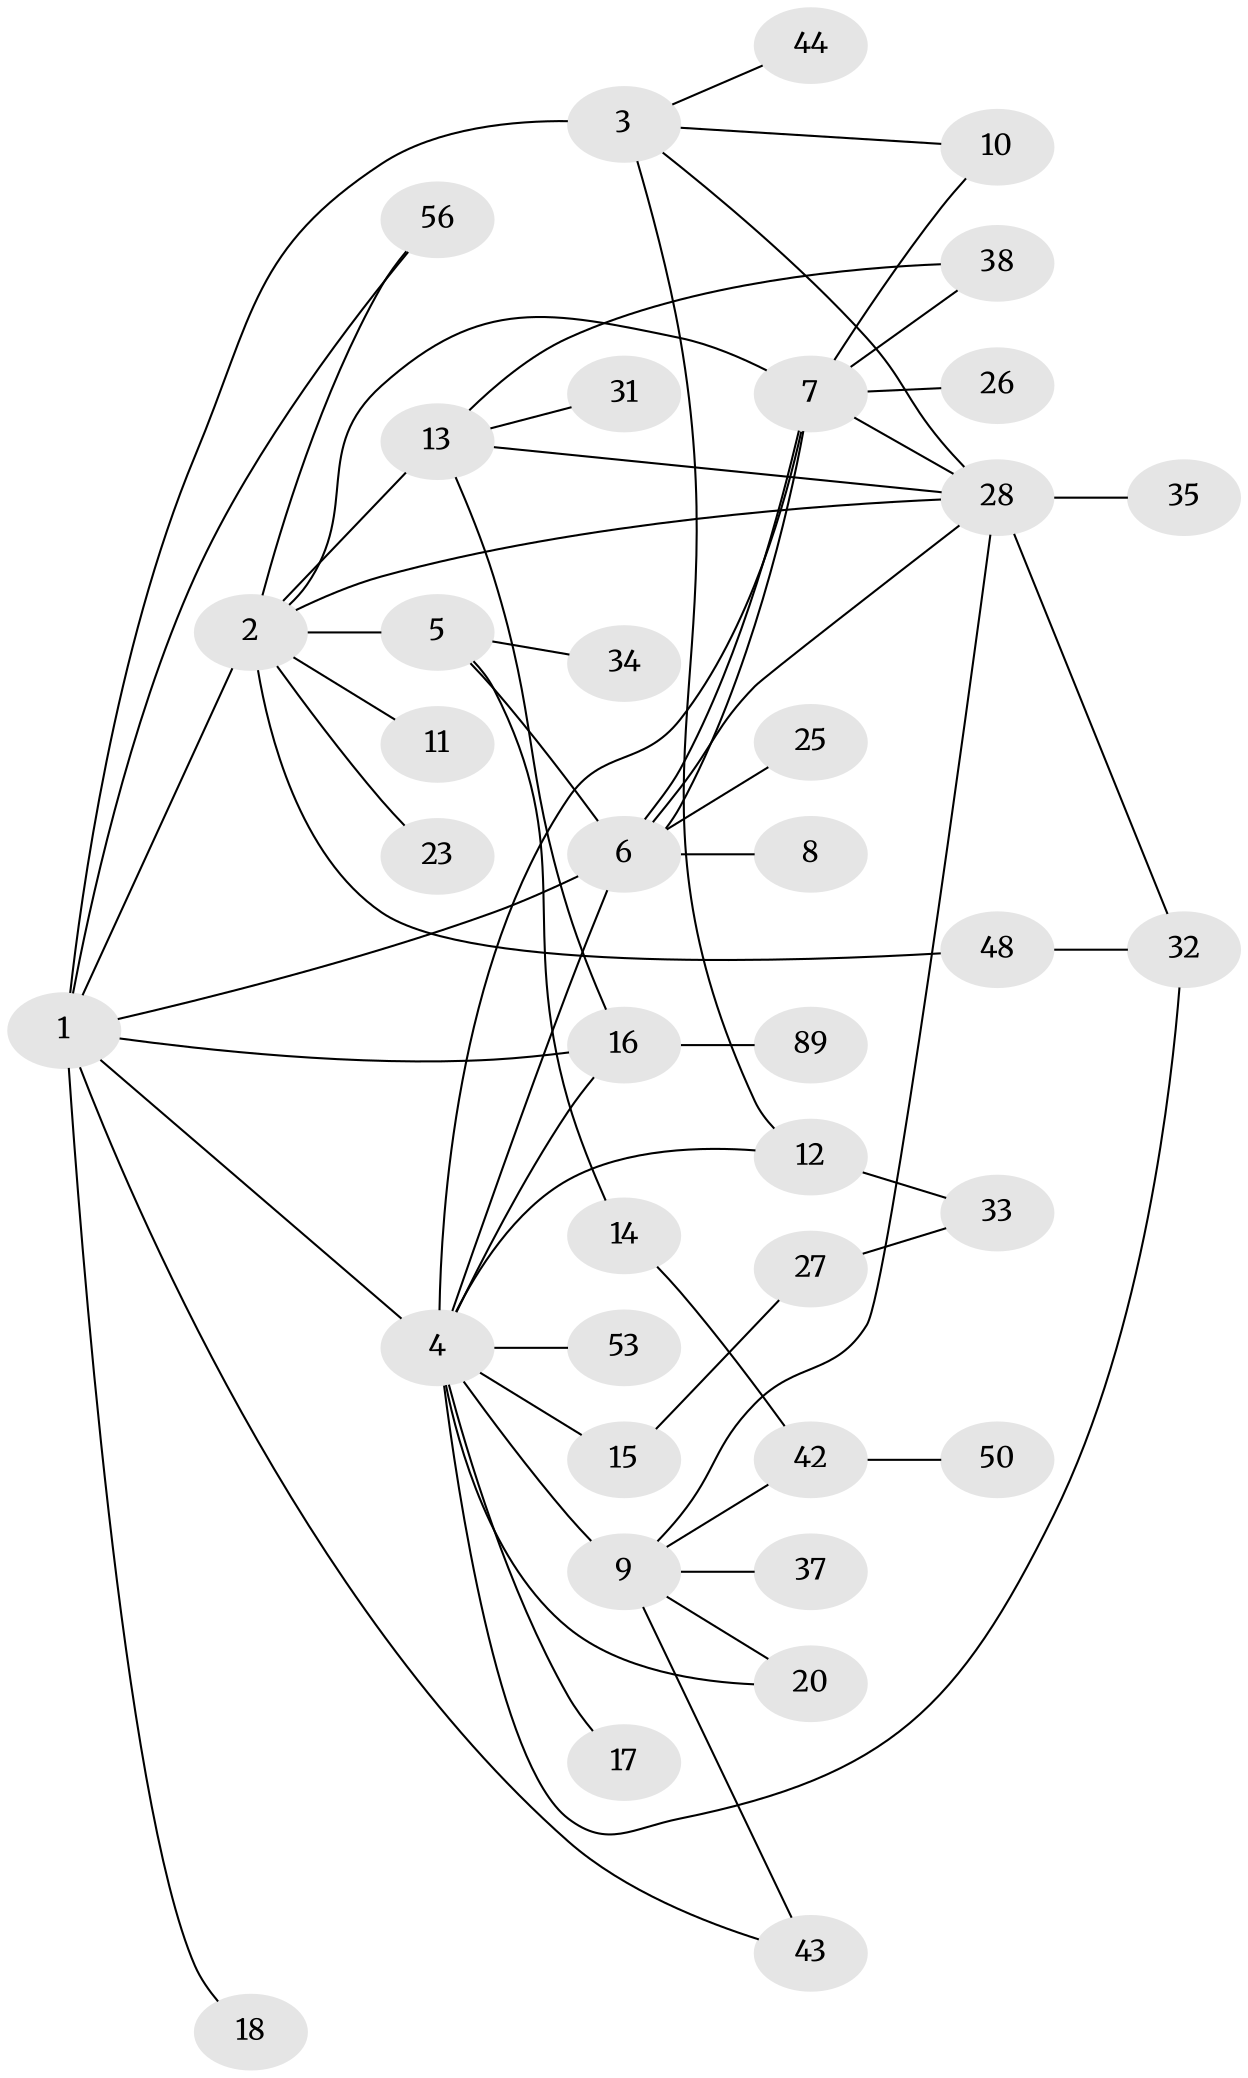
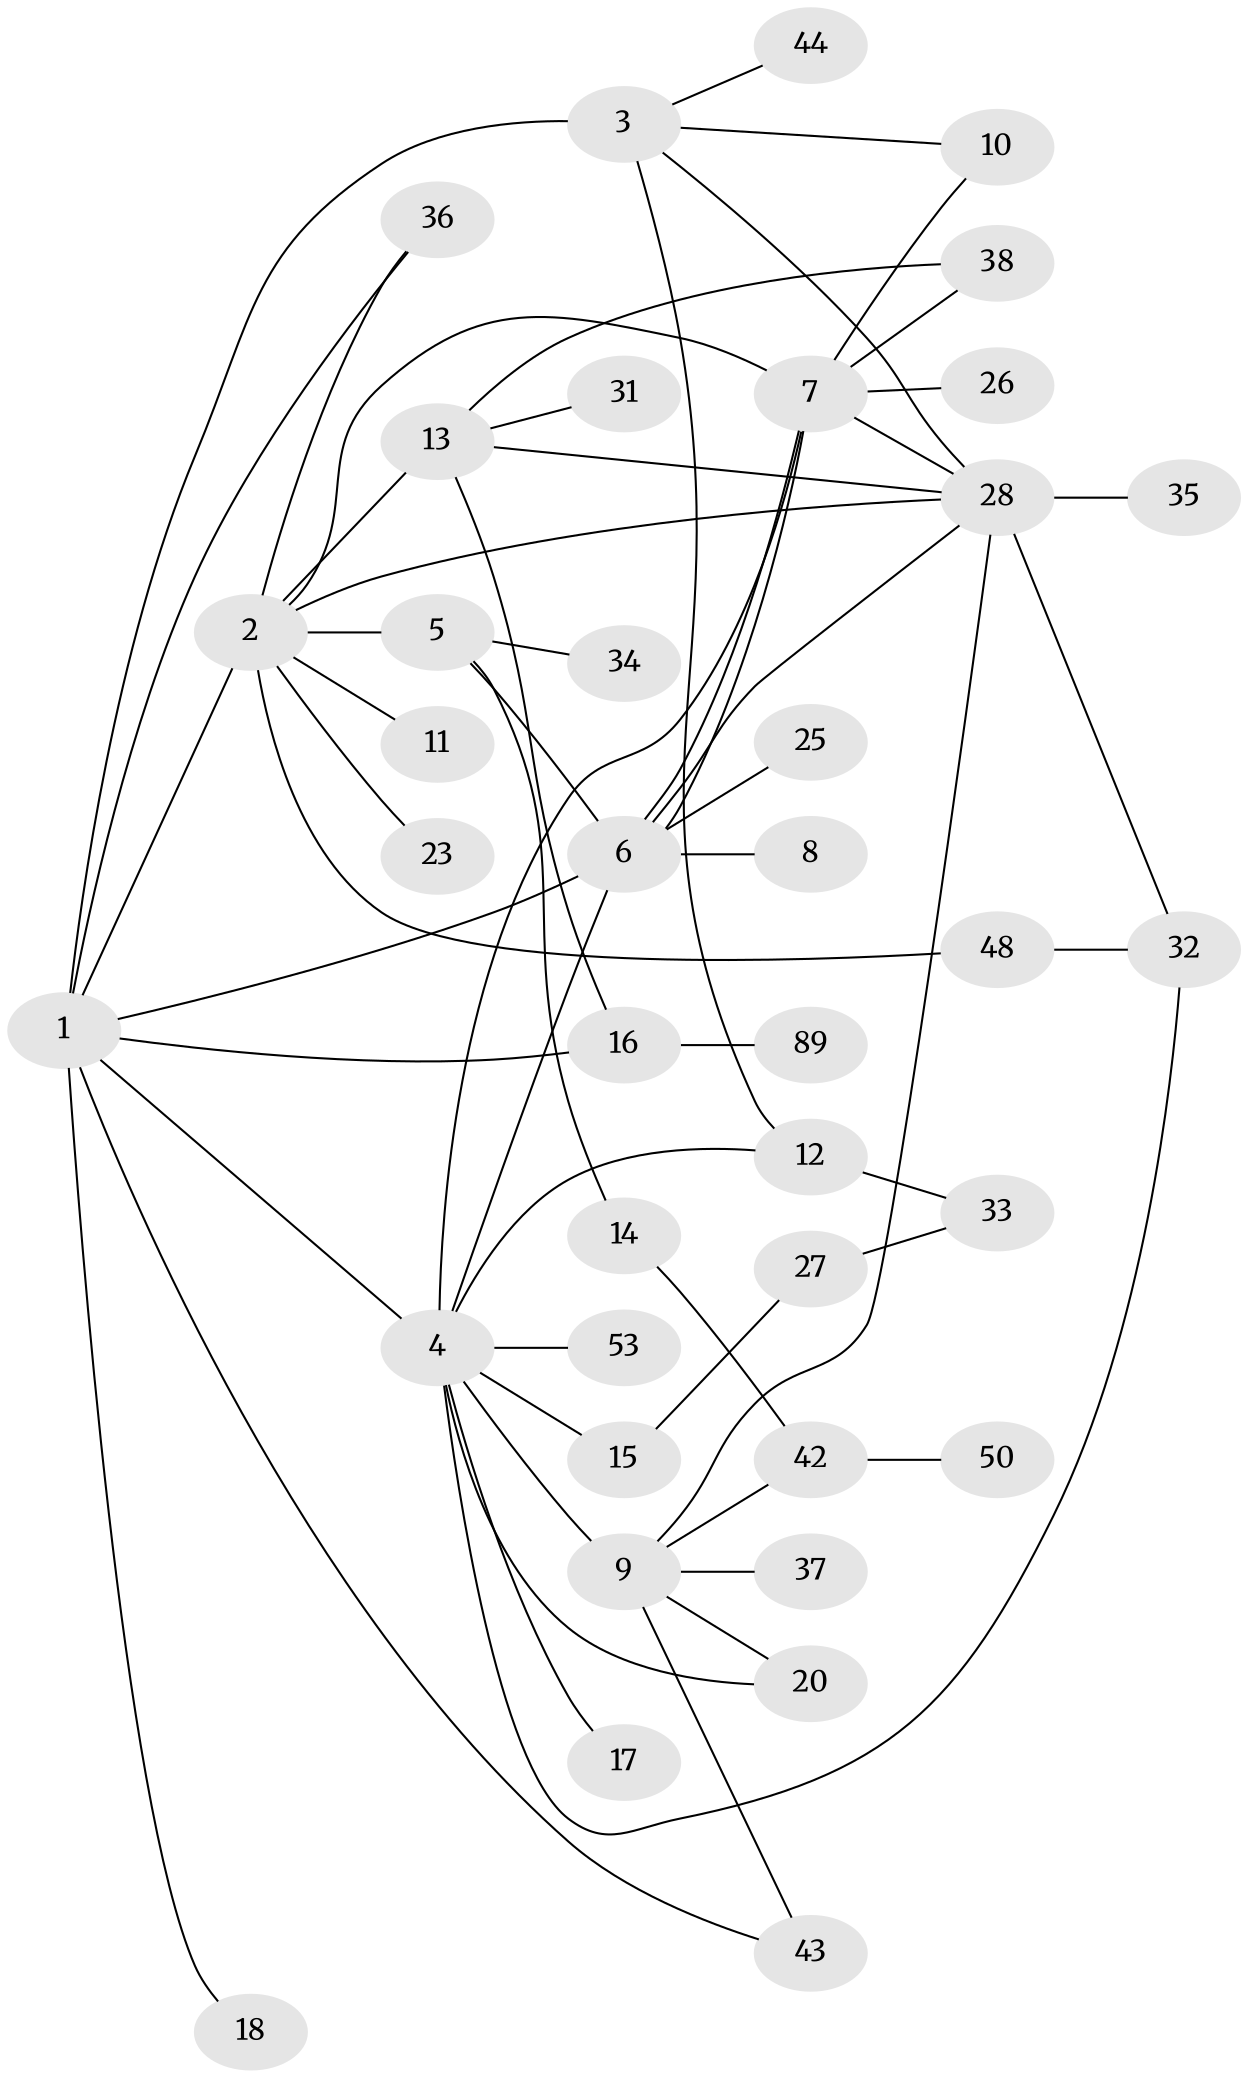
node "56": label "56" -> "36"
edge "16" -- "4": removed
